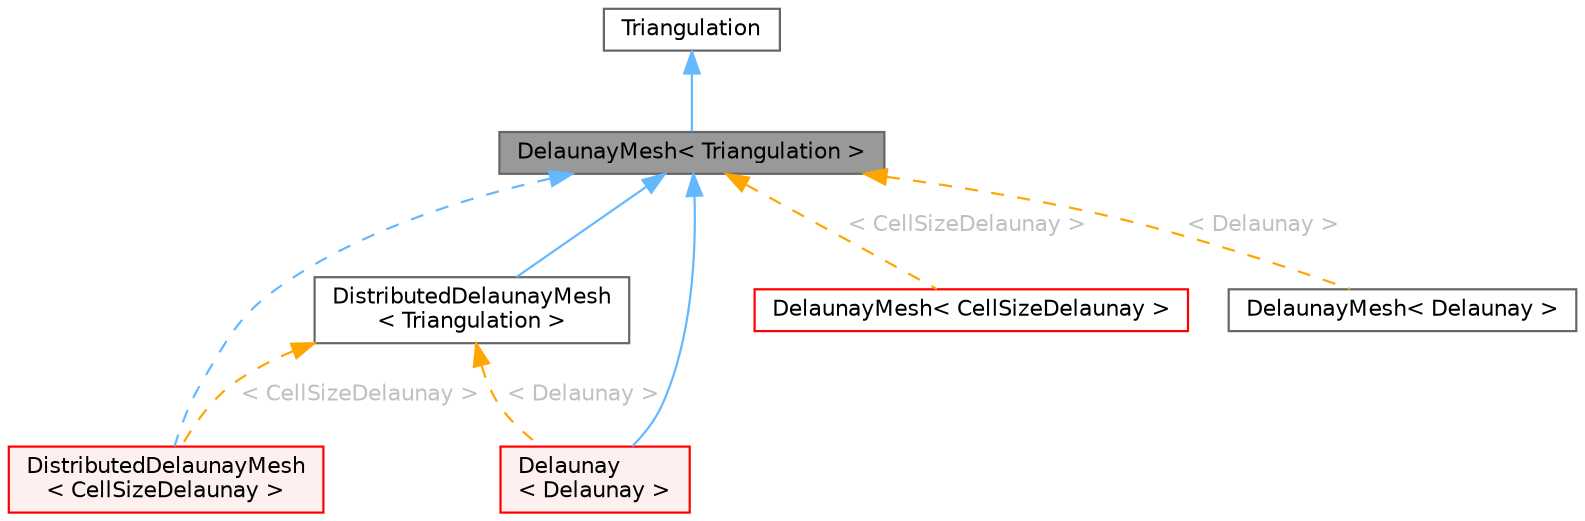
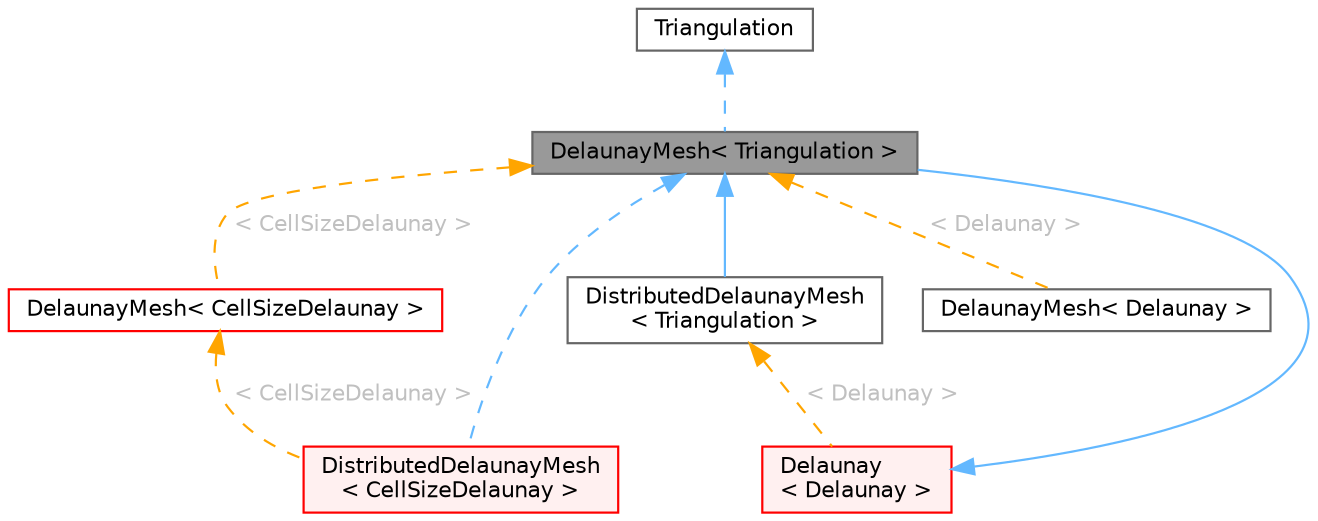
edge "DelaunayMesh< Triangulation >" -> "Triangulation": style solid -> dashed
edge "Delaunay < Delaunay >" -> "DelaunayMesh< Triangulation >": reversed
edge "DistributedDelaunayMesh < CellSizeDelaunay >" -> "DistributedDelaunayMesh < Triangulation >": now "DistributedDelaunayMesh < CellSizeDelaunay >" -> "DelaunayMesh< CellSizeDelaunay >"
